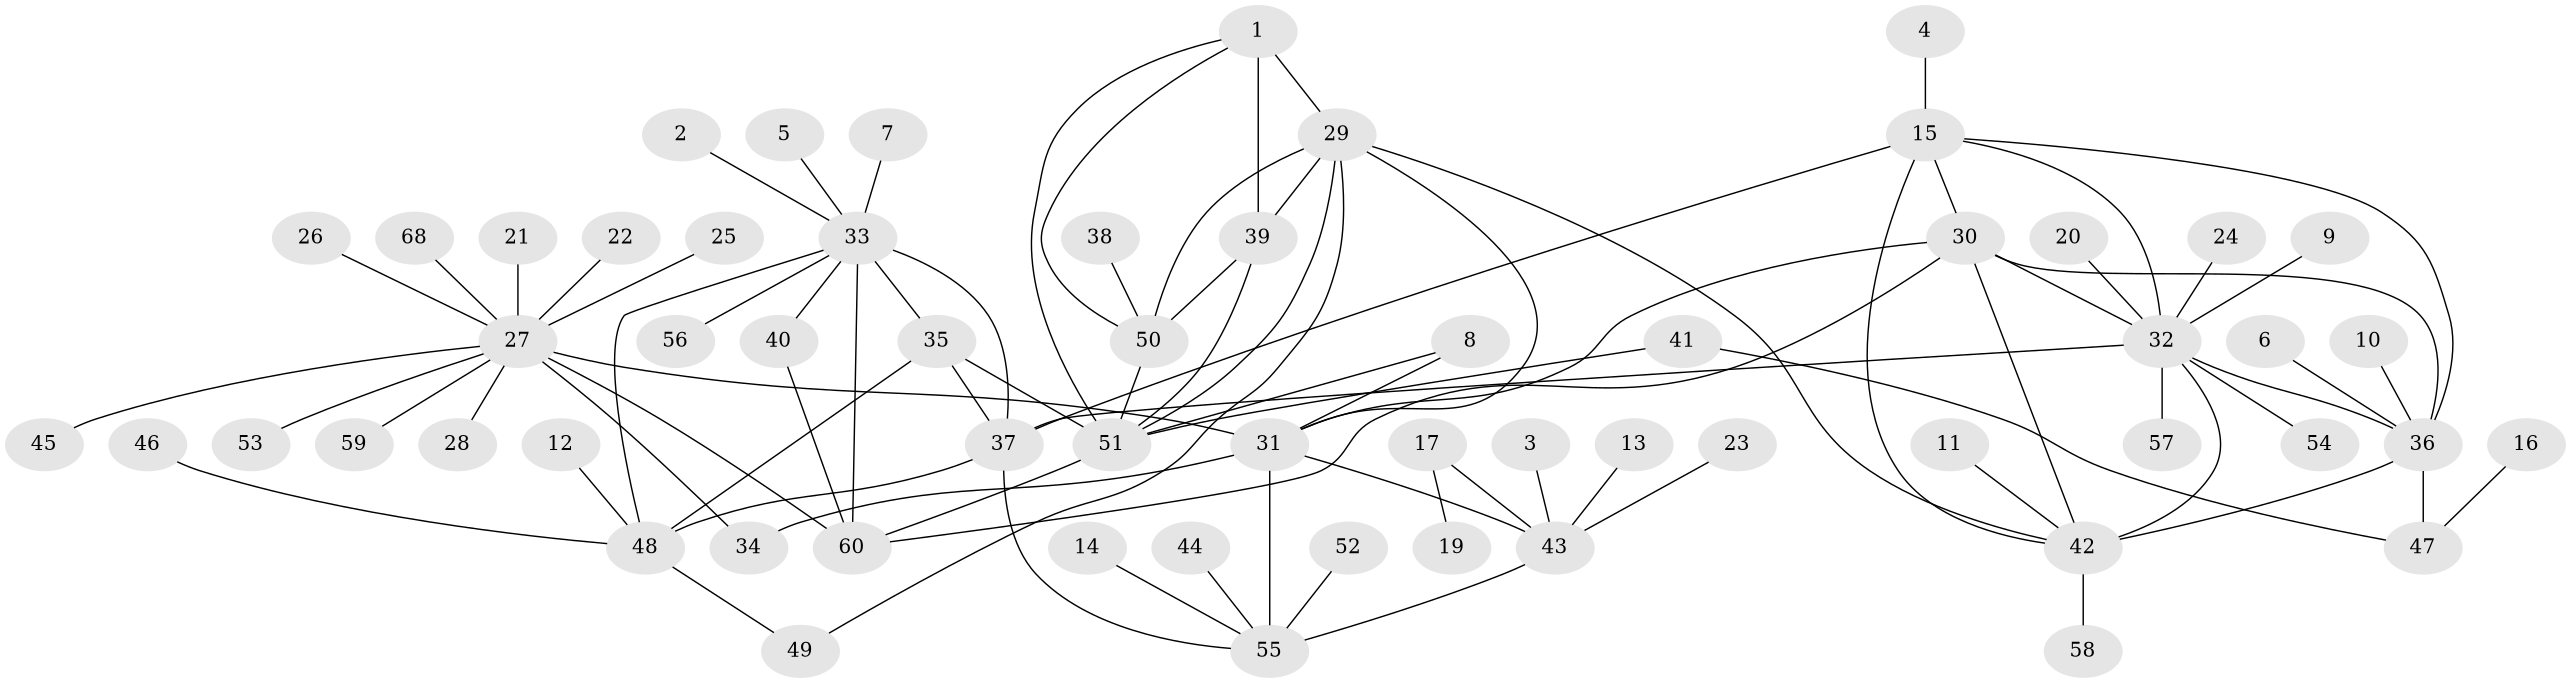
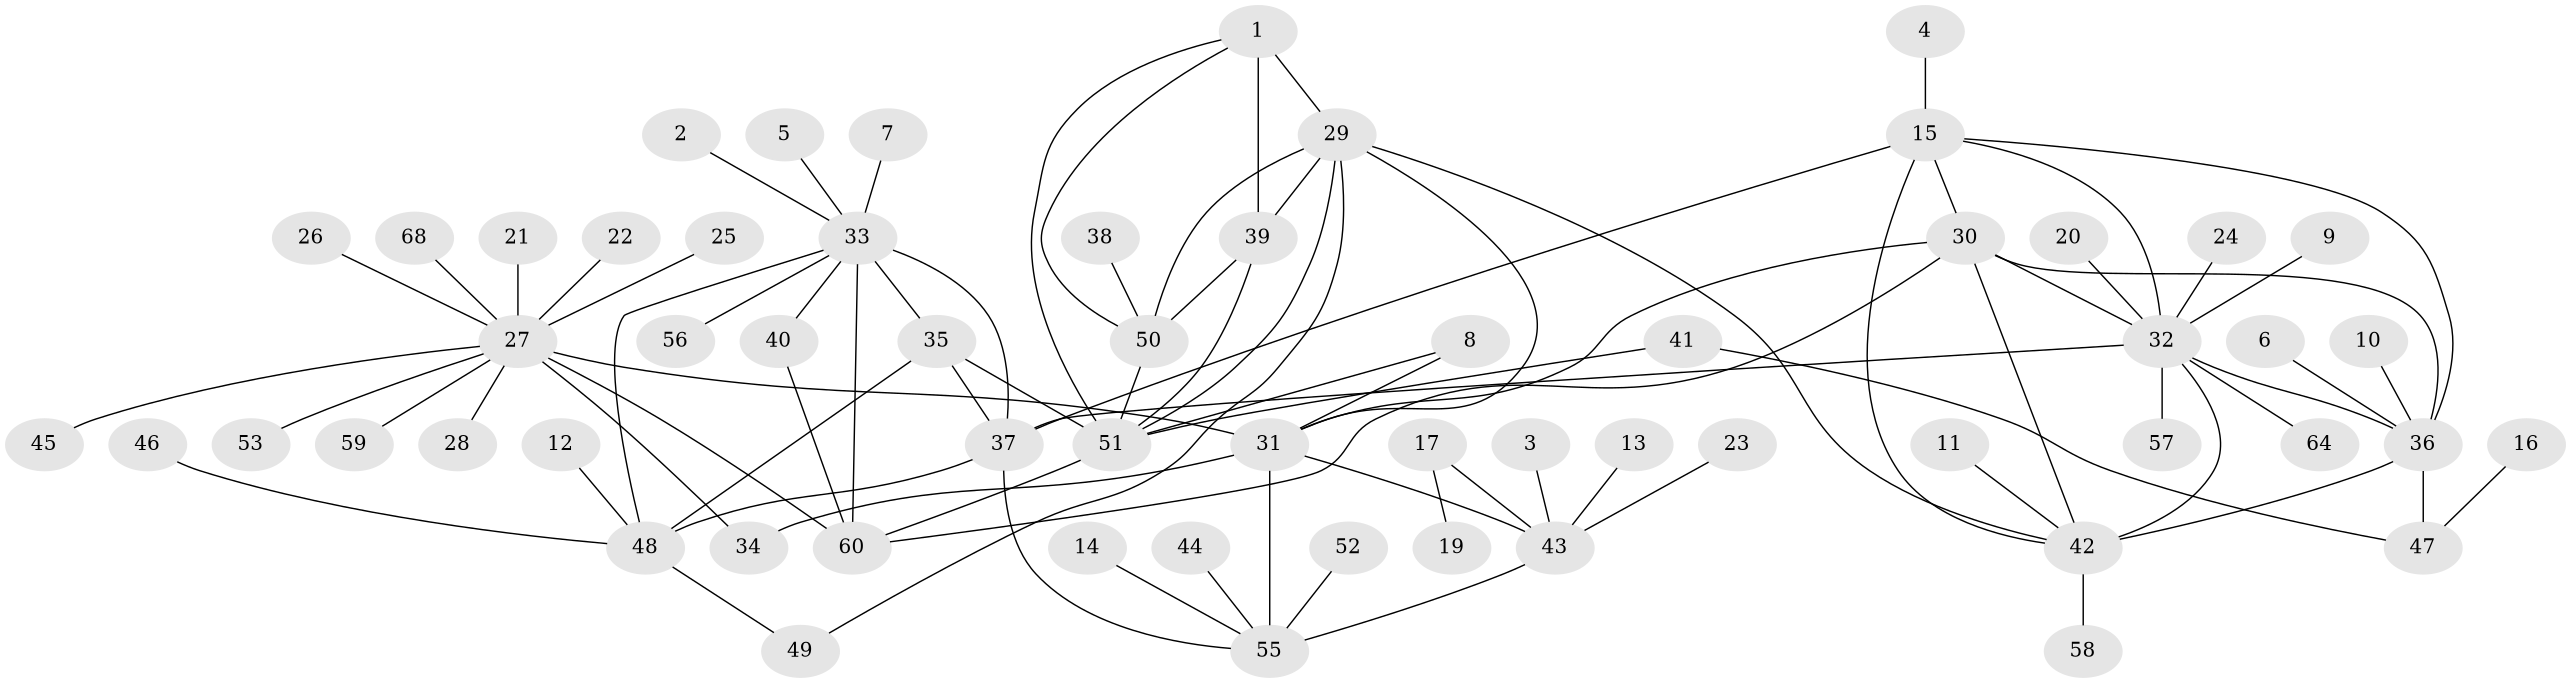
node "54": label "54" -> "64"
